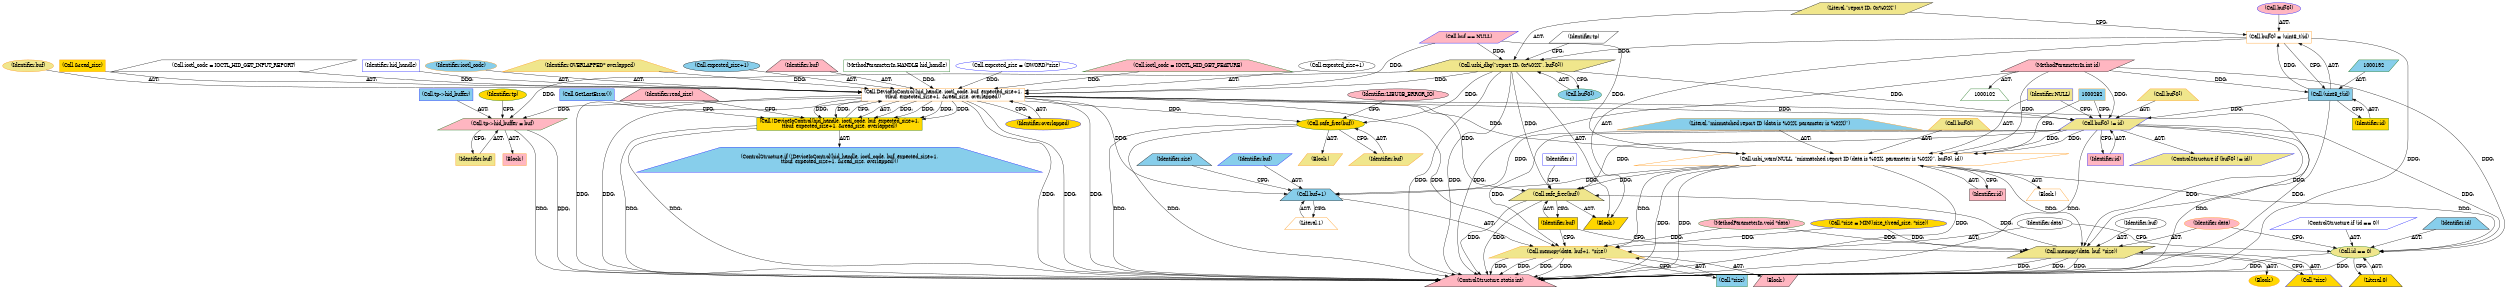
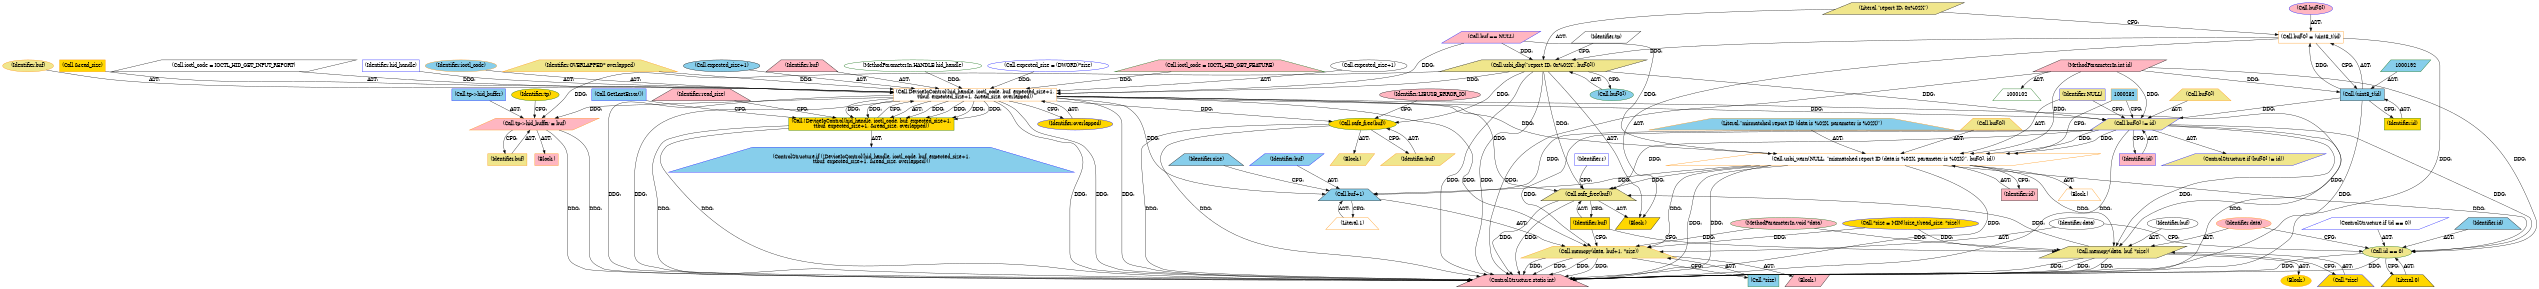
node "(MethodParameterIn,HANDLE hid_handle)": shape box -> ellipse
node "(Call,tp->hid_buffer = buf)": color darkgreen -> darkorange
